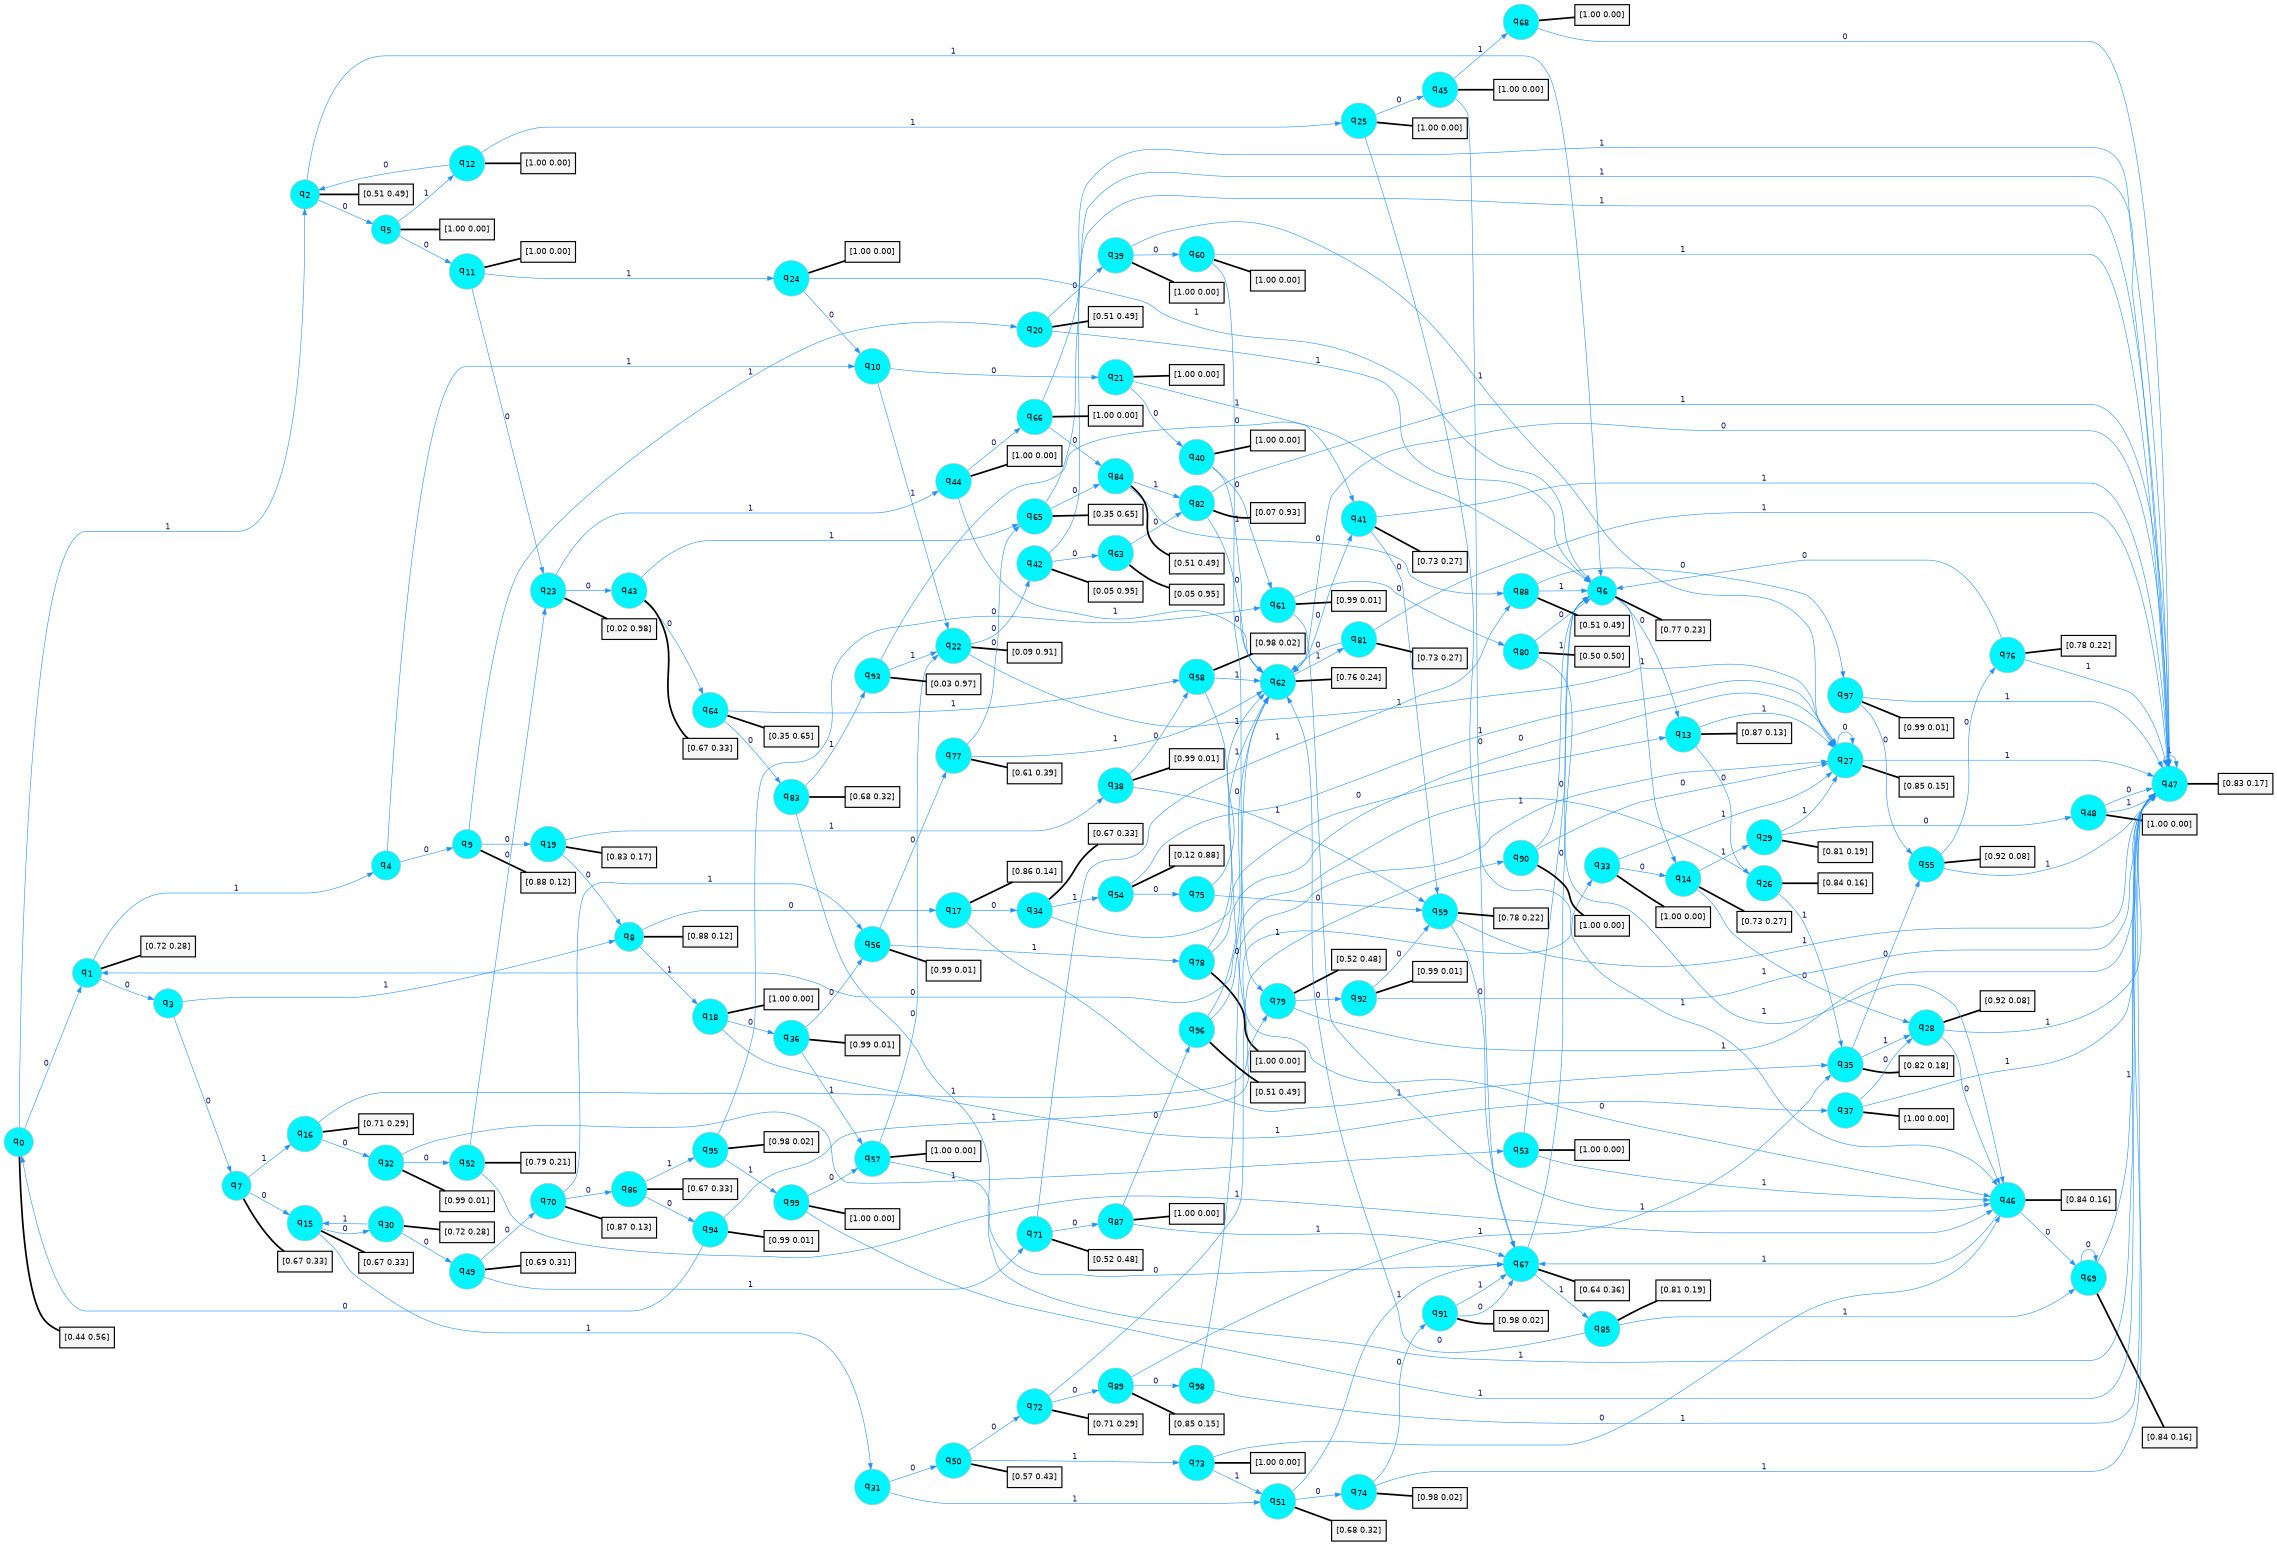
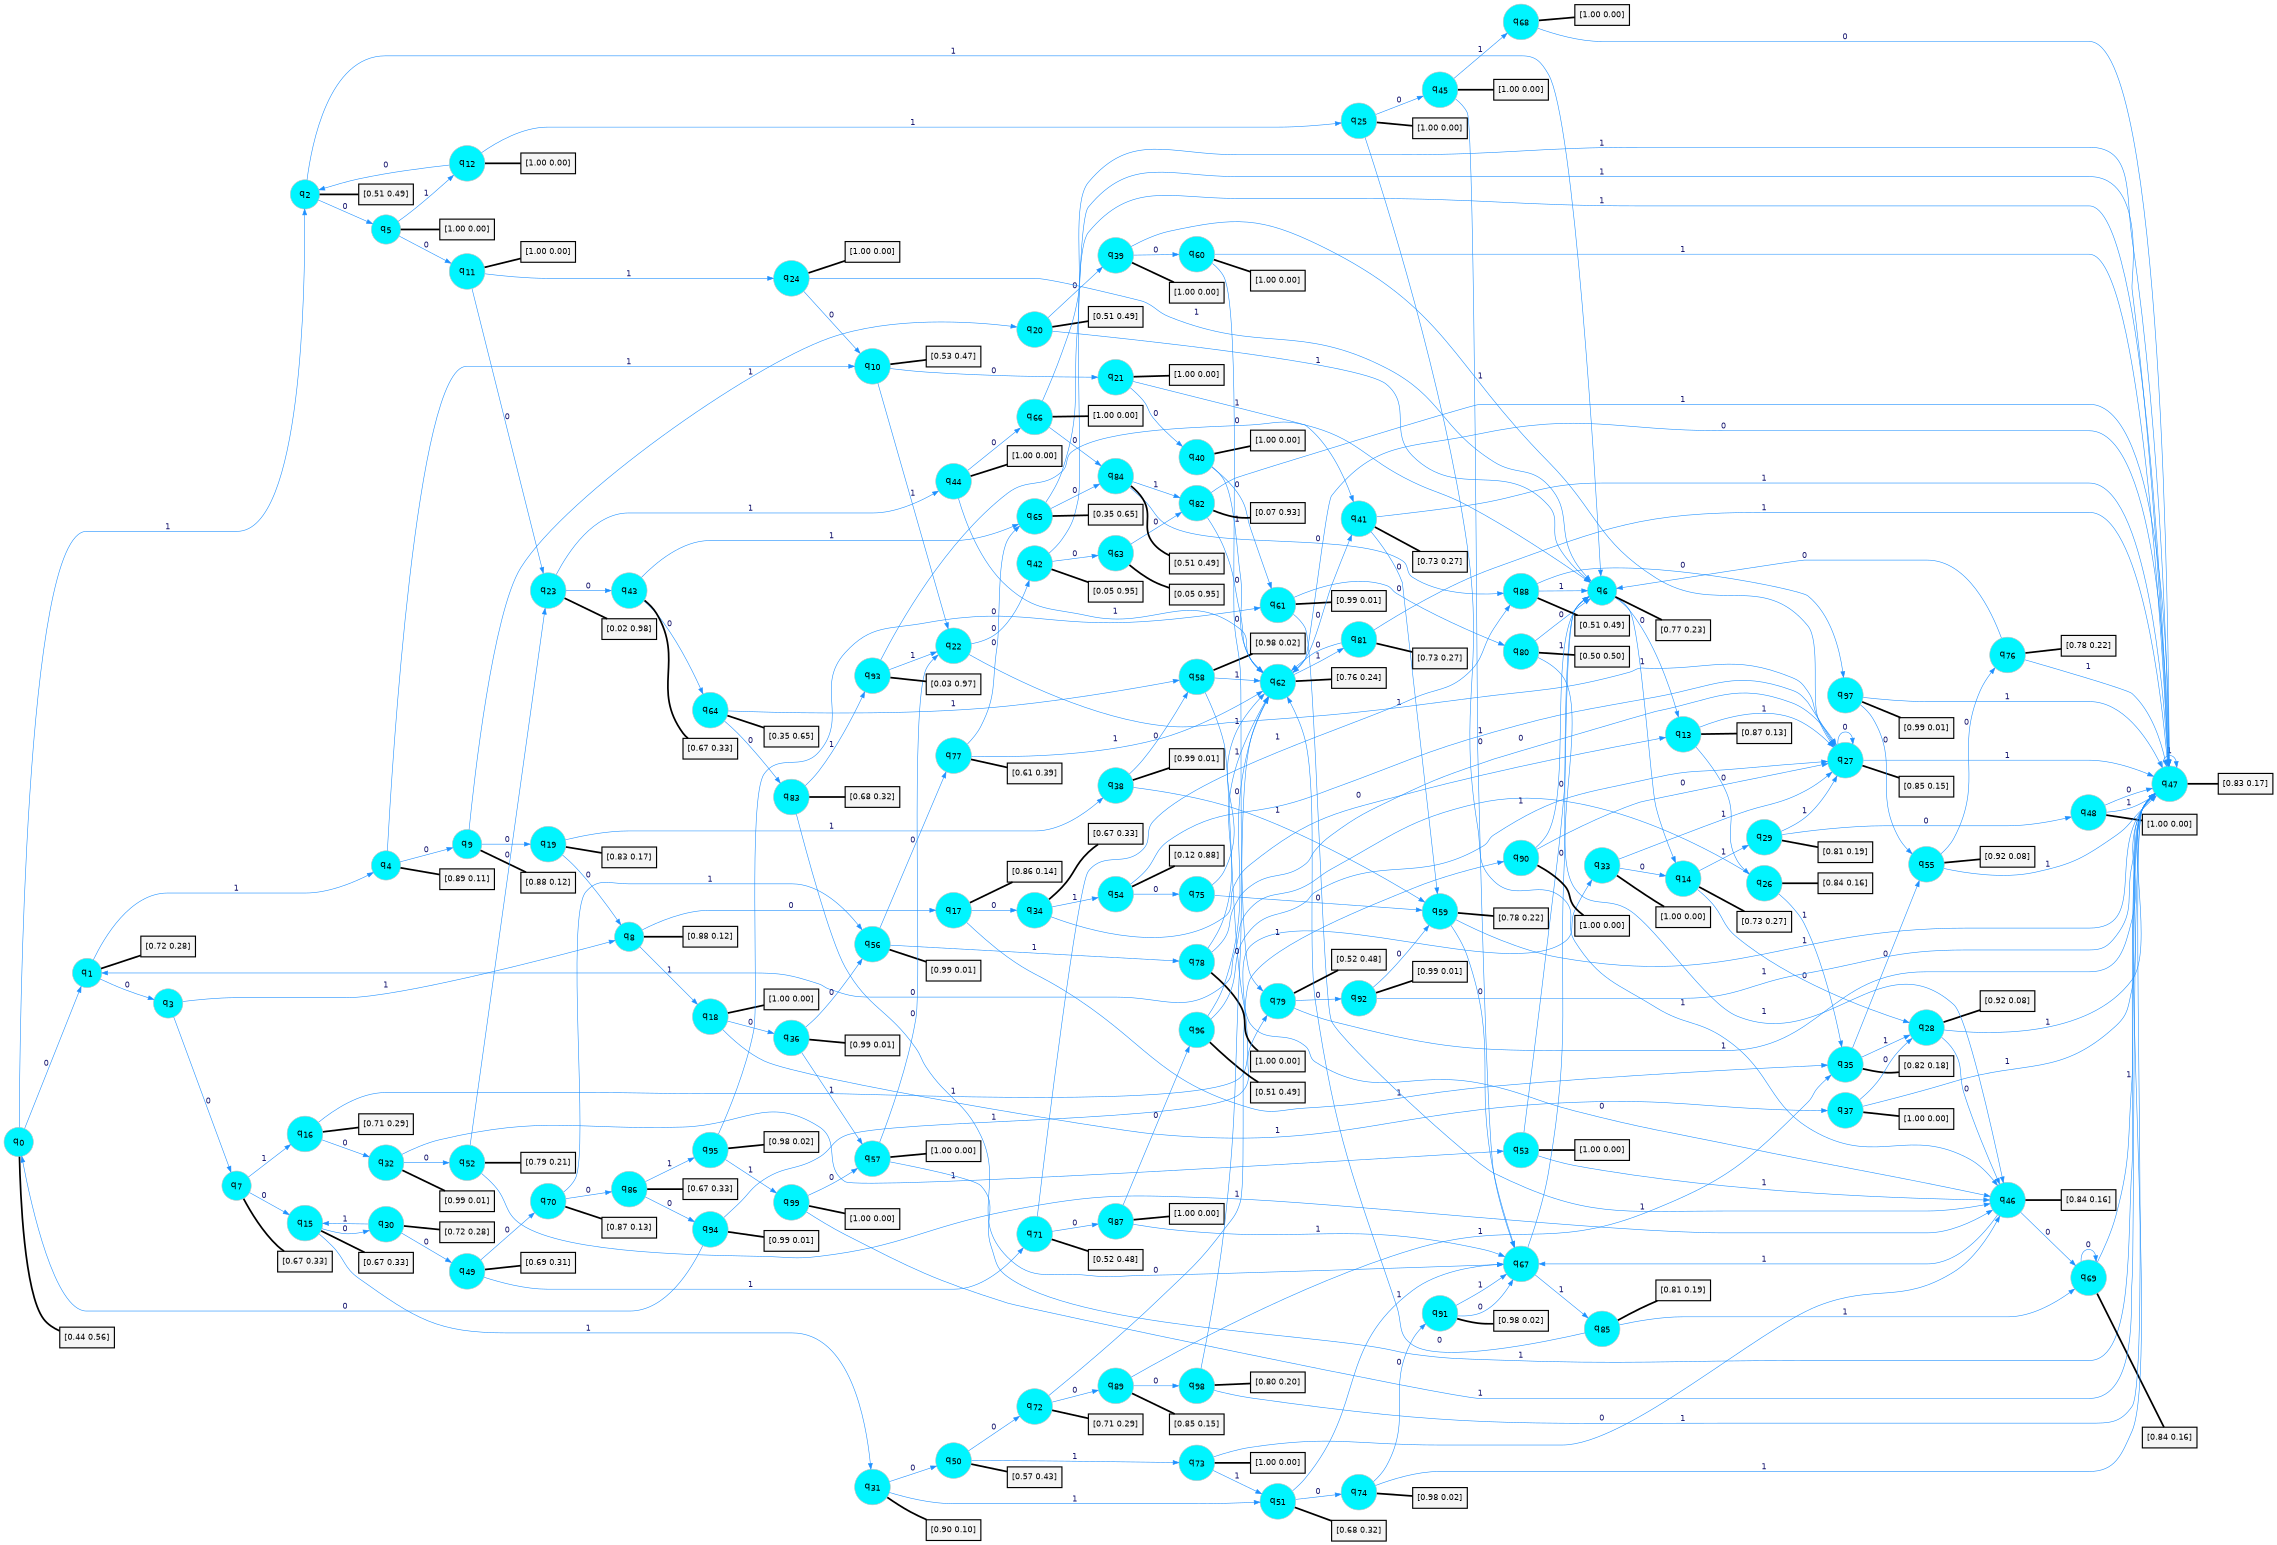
node "[0.53 0.47]": added
node "[0.09 0.91]": removed
node "[0.89 0.11]": added
node "[0.64 0.36]": removed
node "[0.80 0.20]": added
node "[0.90 0.10]": added
